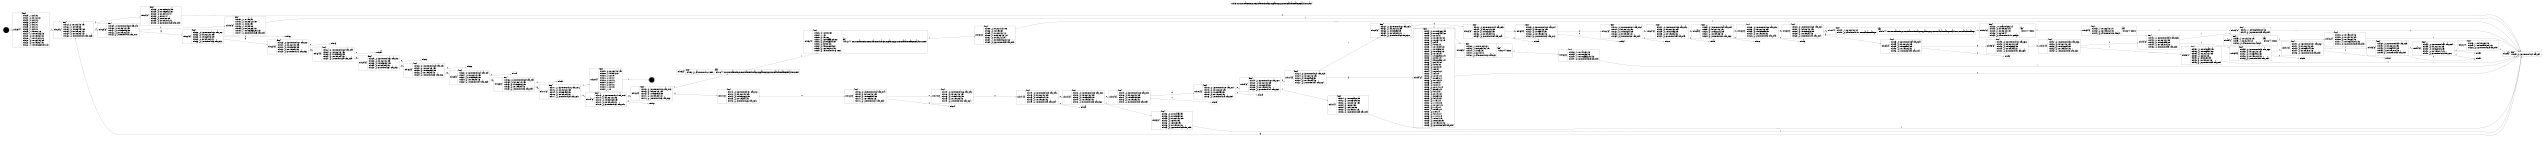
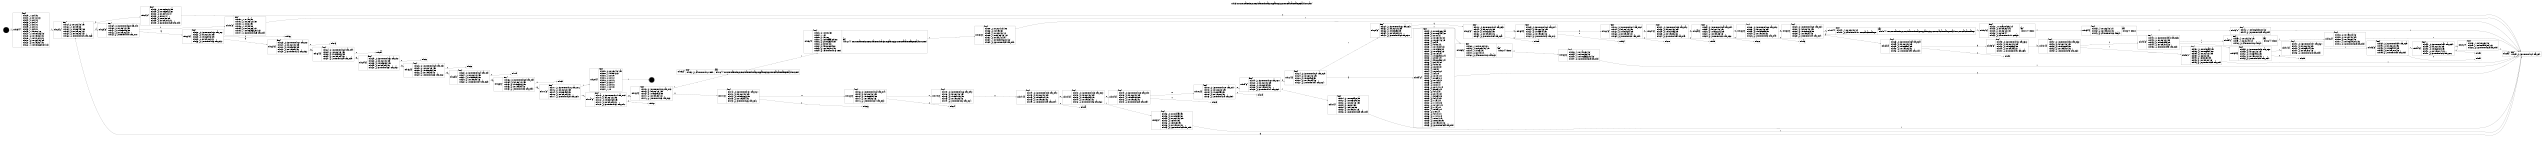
edge "0x401940 [25]" -> "0x401d48 [12]": now "0x401940 [25]" -> "0x401afb [13]"
edge "0x4019a4 [25]" -> "0x401fbf": now "0x4019a4 [25]" -> "0x4021f8 [19]"
node "0x4021cf": removed
node "0x402238": added
